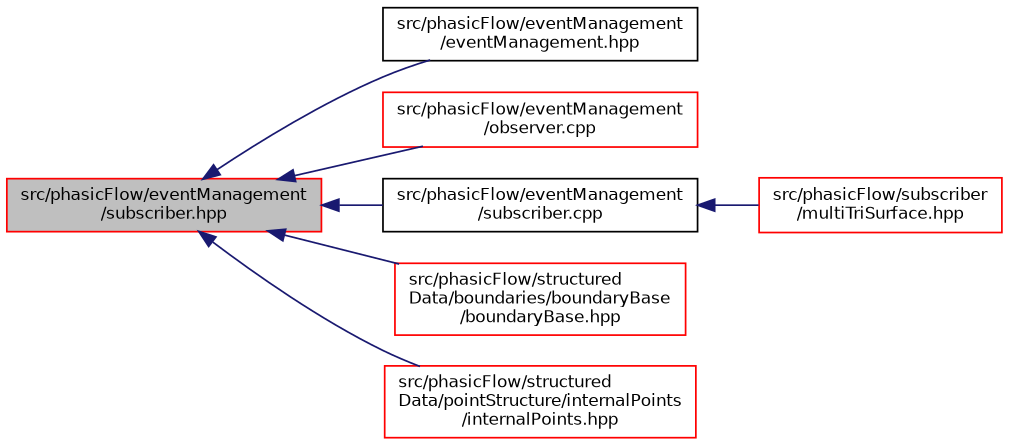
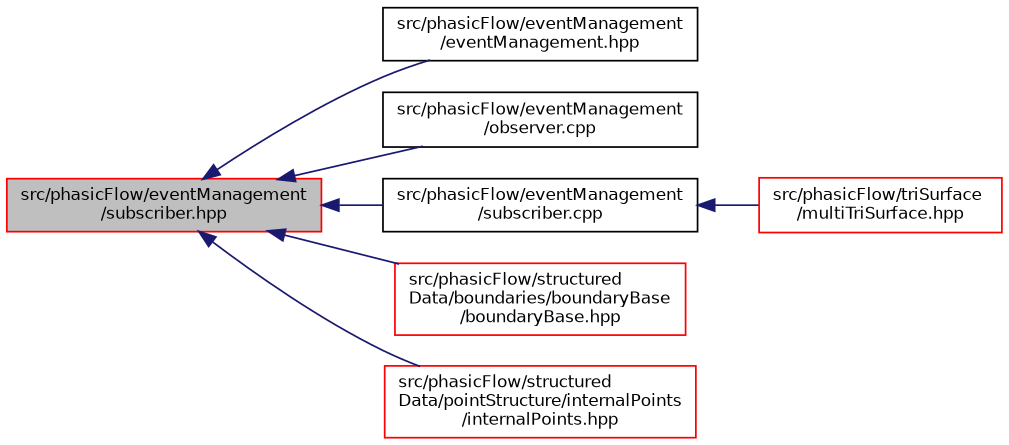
node "src/phasicFlow/eventManagement /observer.cpp": color red -> black
node "src/phasicFlow/subscriber /multiTriSurface.hpp": label "src/phasicFlow/subscriber /multiTriSurface.hpp" -> "src/phasicFlow/triSurface /multiTriSurface.hpp"
